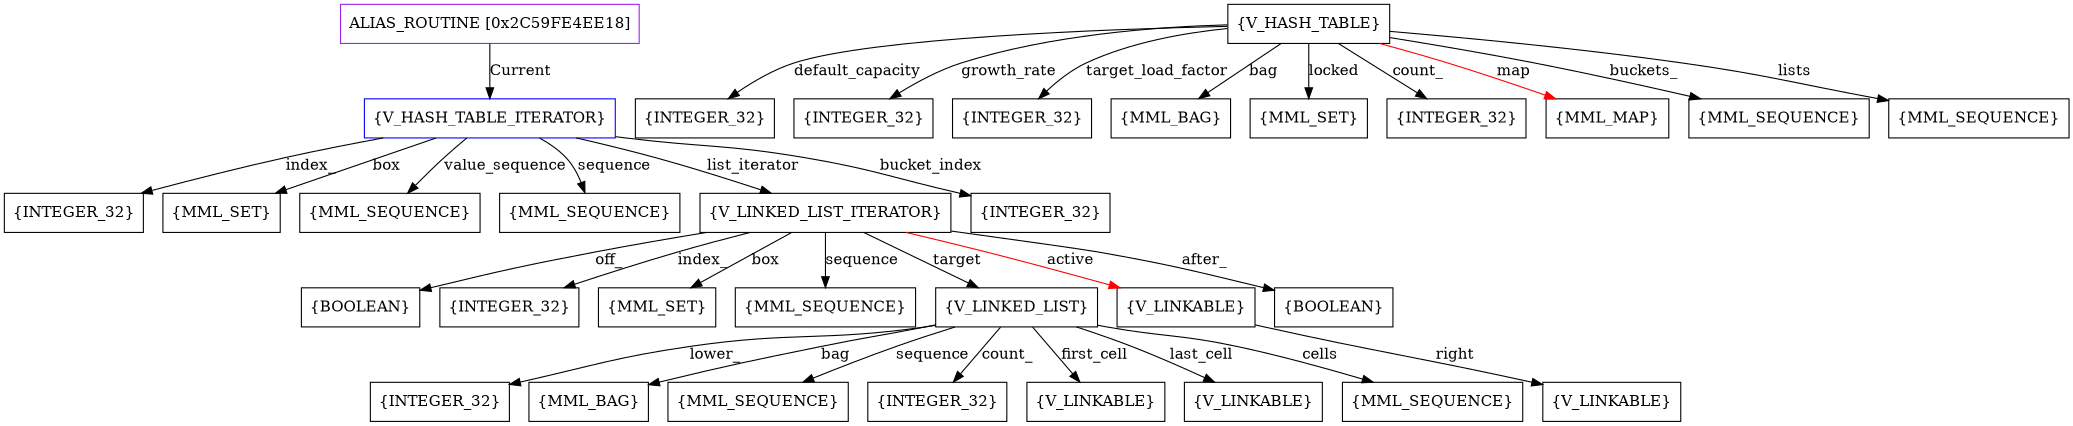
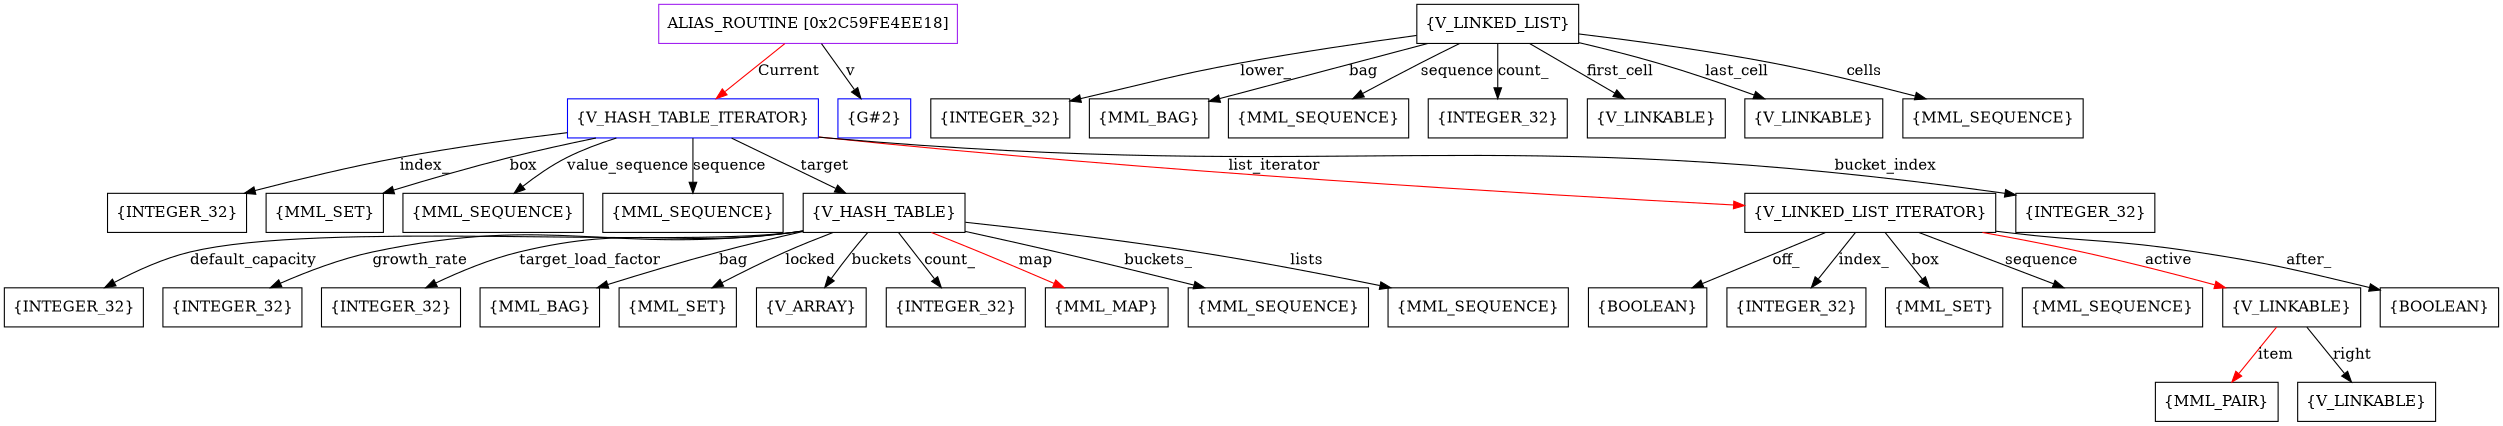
edge "ALIAS_ROUTINE [0x2C59FE4EE18]" -> "{V_HASH_TABLE_ITERATOR}": color black -> red
node "{G#2}": added
edge "{V_HASH_TABLE_ITERATOR}" -> "{V_LINKED_LIST_ITERATOR}": color black -> red
edge "{V_HASH_TABLE_ITERATOR}" -> "{V_HASH_TABLE}": added, label "target"
edge "{V_LINKED_LIST_ITERATOR}" -> "{V_LINKED_LIST}": removed, label "target"
node "{V_ARRAY}": added
node "{MML_PAIR}": added
